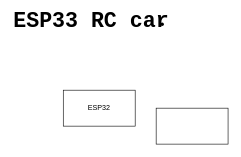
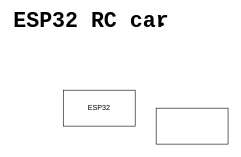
node "ESP33 RC car": label "ESP33 RC car" -> "ESP32 RC car"
